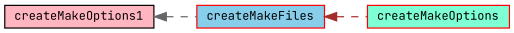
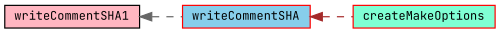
node "createMakeOptions1": label "createMakeOptions1" -> "writeCommentSHA1"
node "createMakeFiles": label "createMakeFiles" -> "writeCommentSHA"
